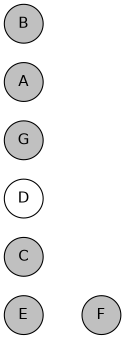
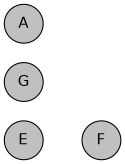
node "B": removed
node "D": removed
node "C": removed
